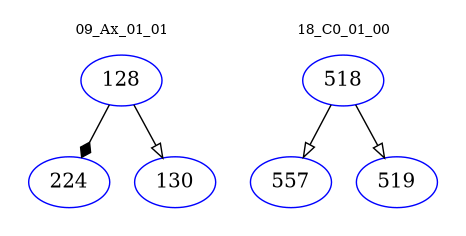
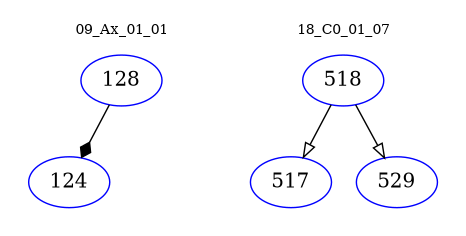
cluster "18_C0_01_00": label "18_C0_01_00" -> "18_C0_01_07"
node "224": label "224" -> "124"
node "130": removed
node "557": label "557" -> "517"
node "519": label "519" -> "529"
